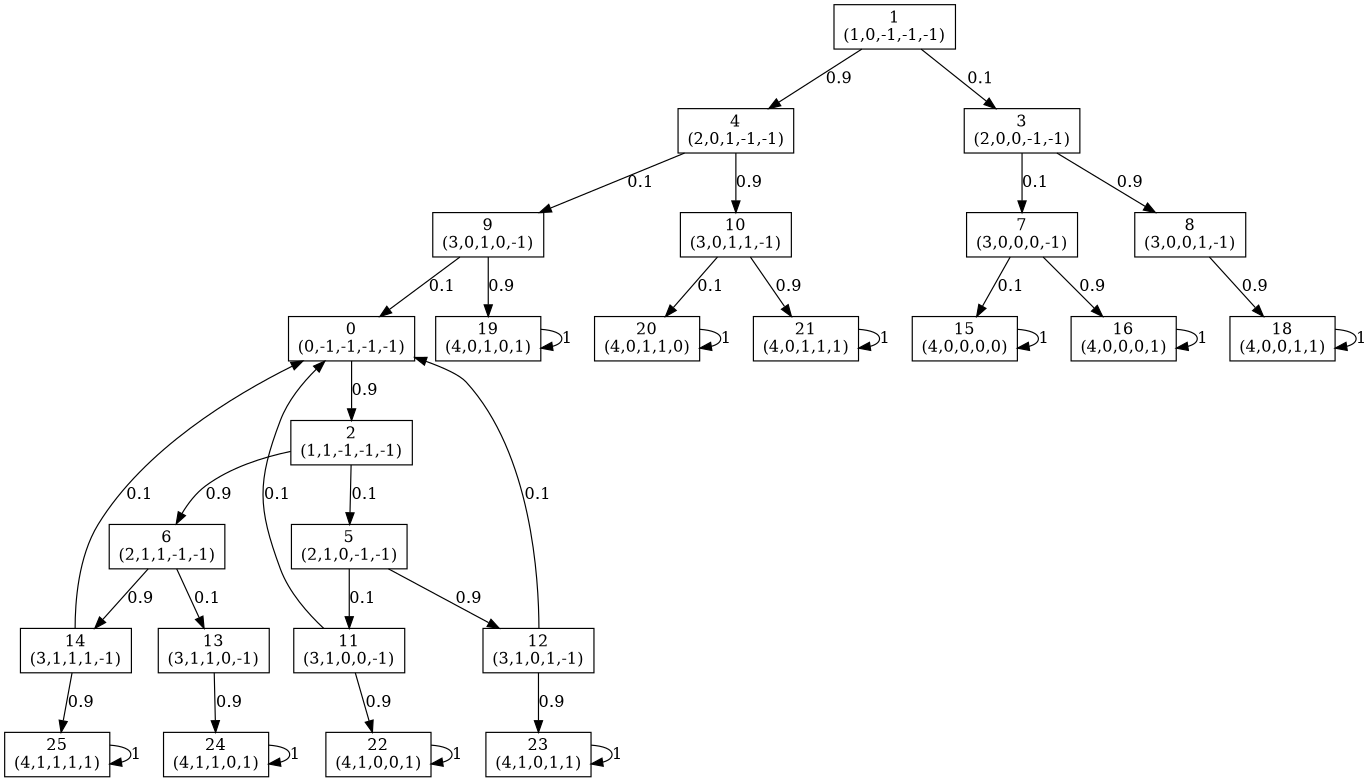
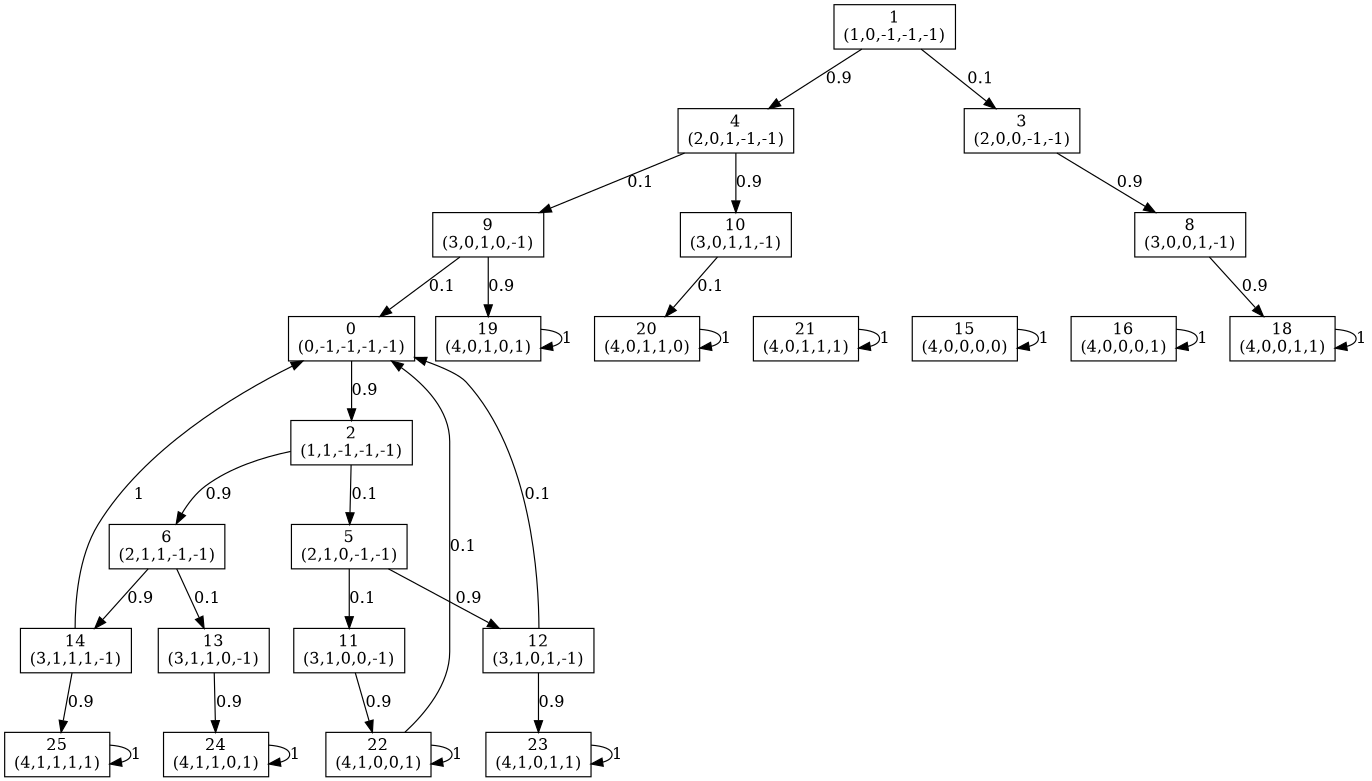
node "7 (3,0,0,0,-1)": removed
edge "10 (3,0,1,1,-1)" -> "21 (4,0,1,1,1)": removed, label "0.9"
edge "14 (3,1,1,1,-1)" -> "0 (0,-1,-1,-1,-1)": label "0.1" -> "1"
edge "11 (3,1,0,0,-1)" -> "0 (0,-1,-1,-1,-1)": now "22 (4,1,0,0,1)" -> "0 (0,-1,-1,-1,-1)"
